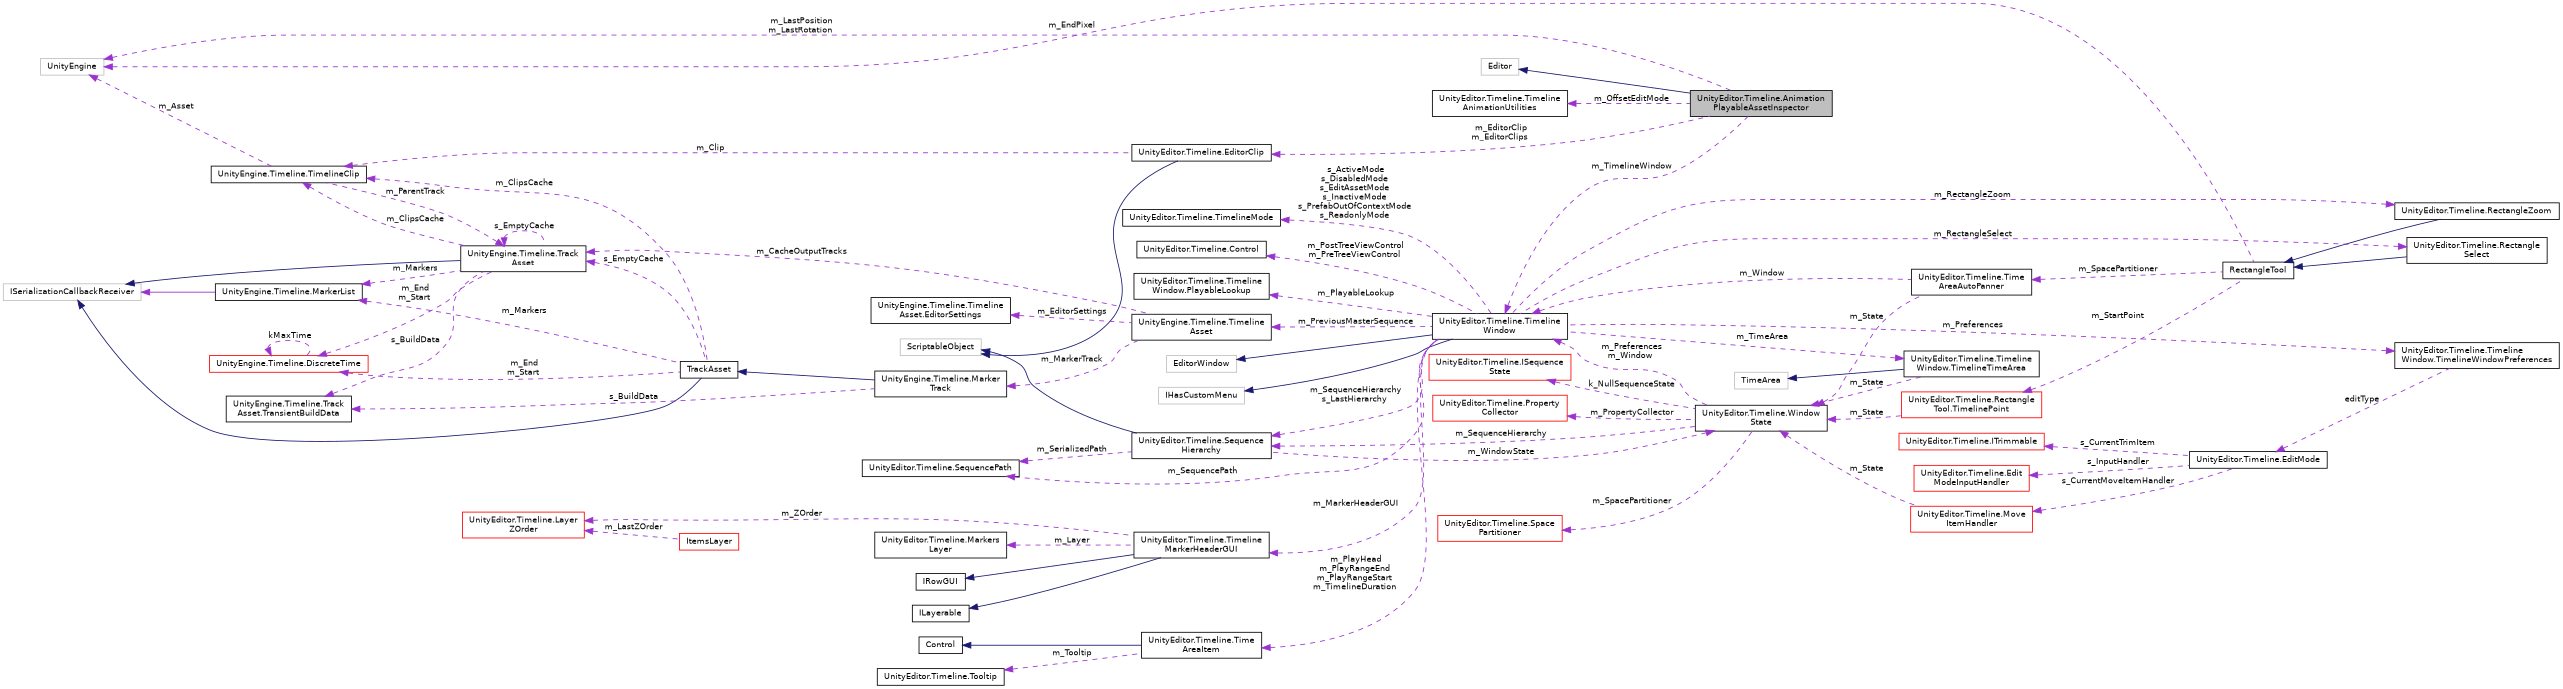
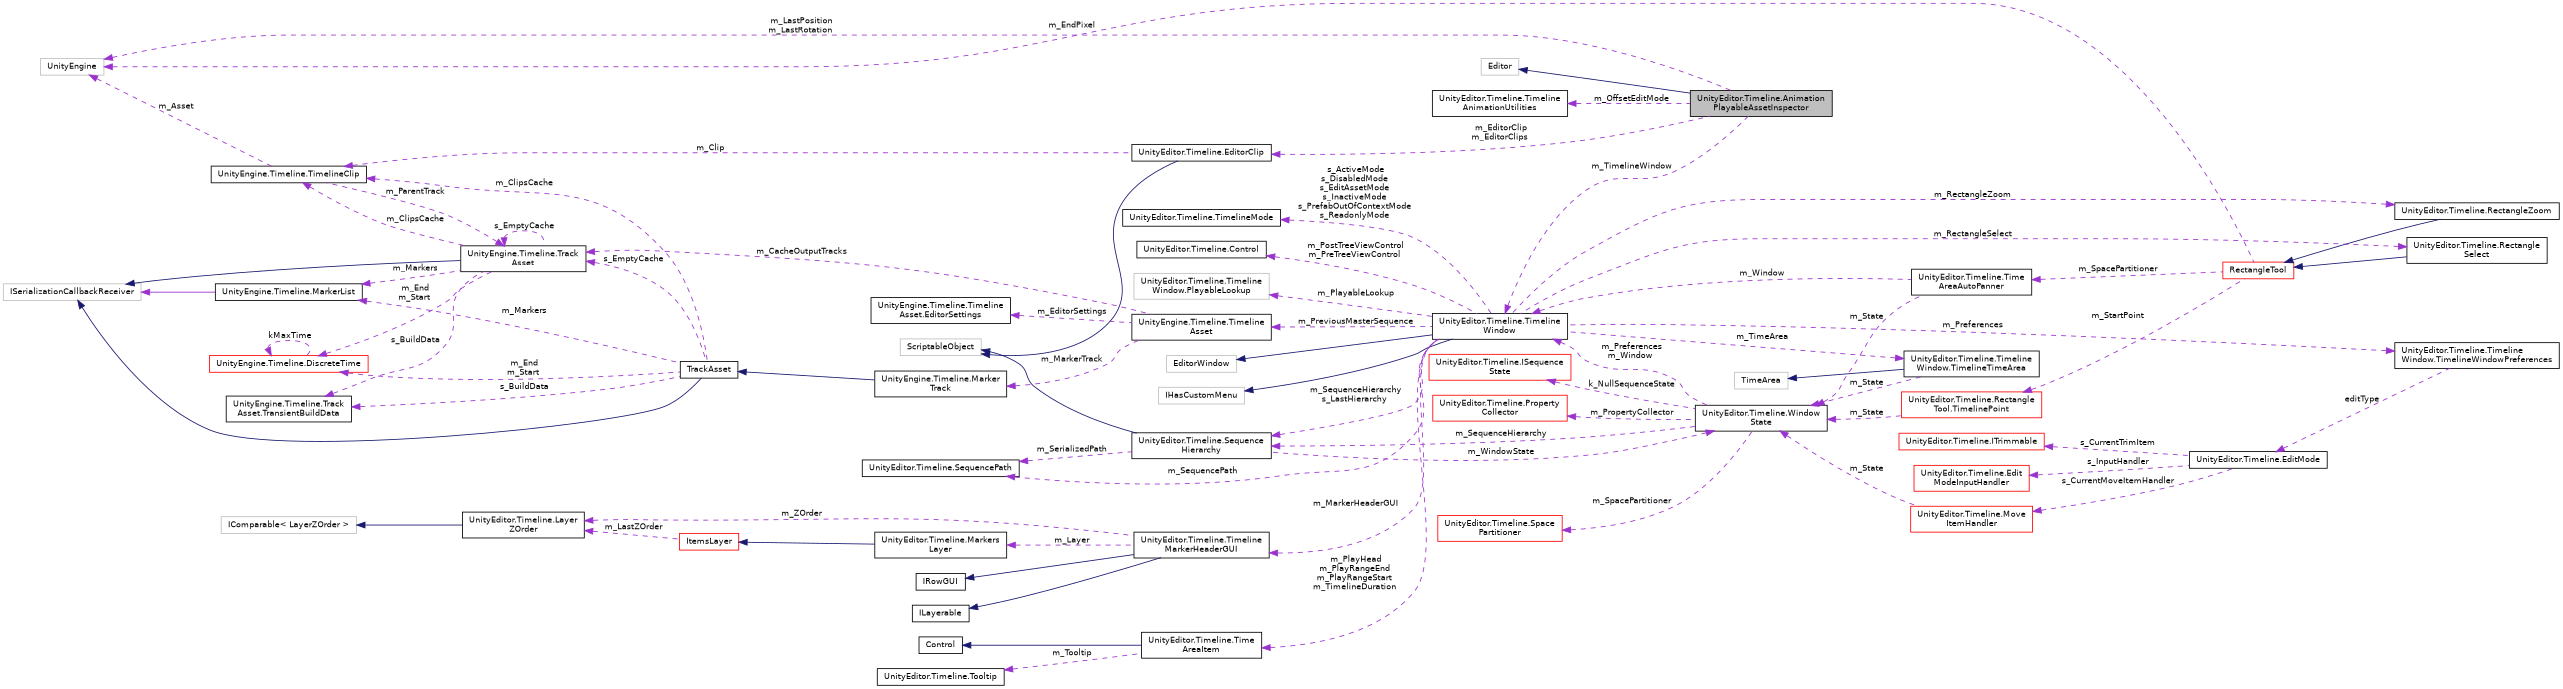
node "RectangleTool": color black -> red
node "UnityEditor.Timeline.Timeline Window.PlayableLookup": color black -> grey75
edge "UnityEngine.Timeline.Marker Track" -> "UnityEngine.Timeline.Track Asset.TransientBuildData": now "TrackAsset" -> "UnityEngine.Timeline.Track Asset.TransientBuildData"
node "IComparable< LayerZOrder >": added
node "UnityEditor.Timeline.Layer ZOrder": color red -> black
edge "UnityEditor.Timeline.Markers Layer" -> "ItemsLayer": added
